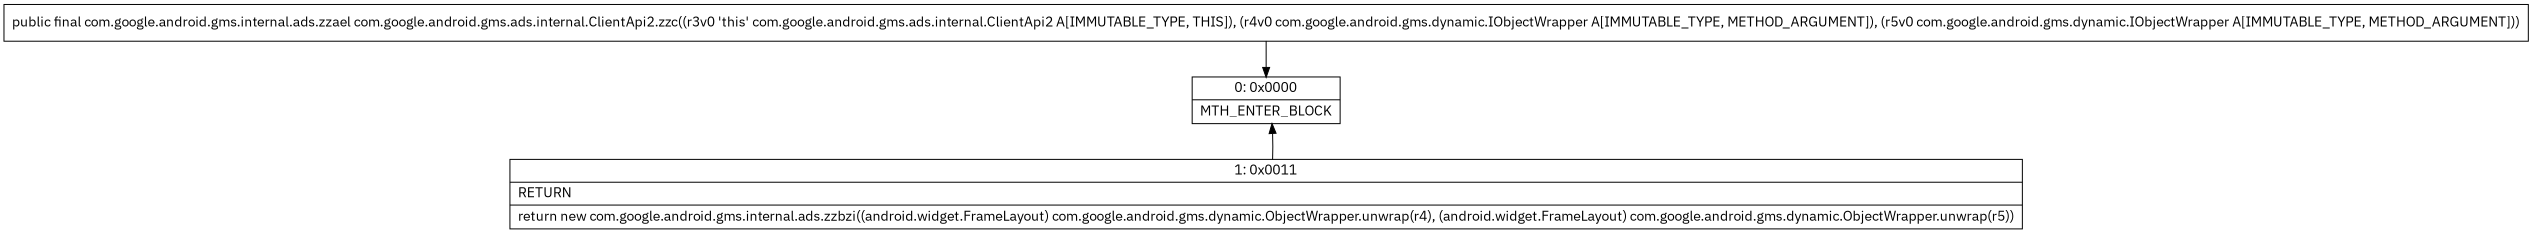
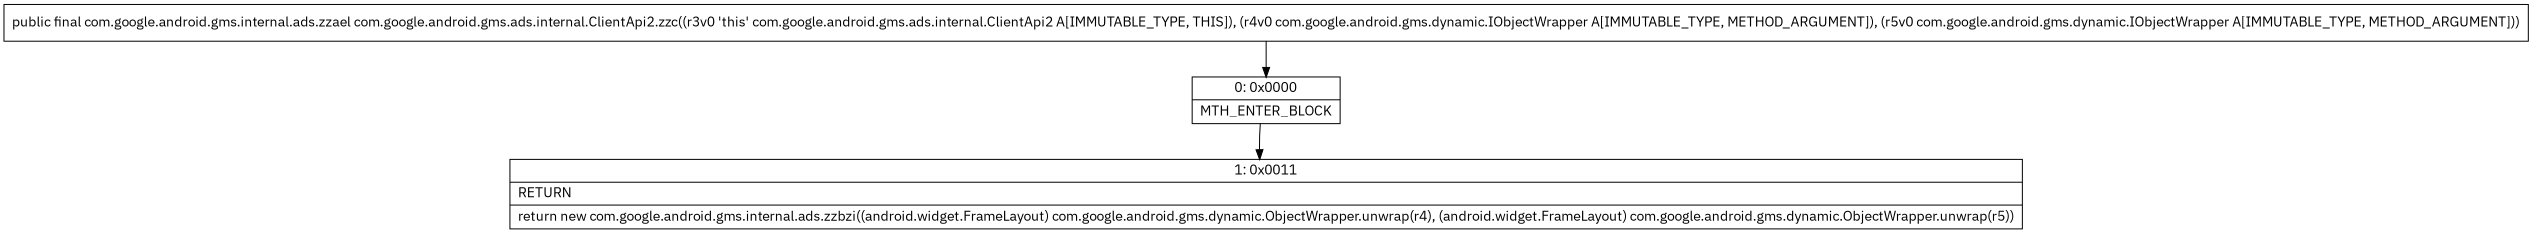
edge "1: 0x0011" -> "0: 0x0000": reversed
